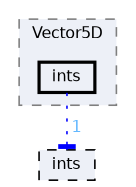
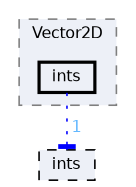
cluster "Vector5D": label "Vector5D" -> "Vector2D"
